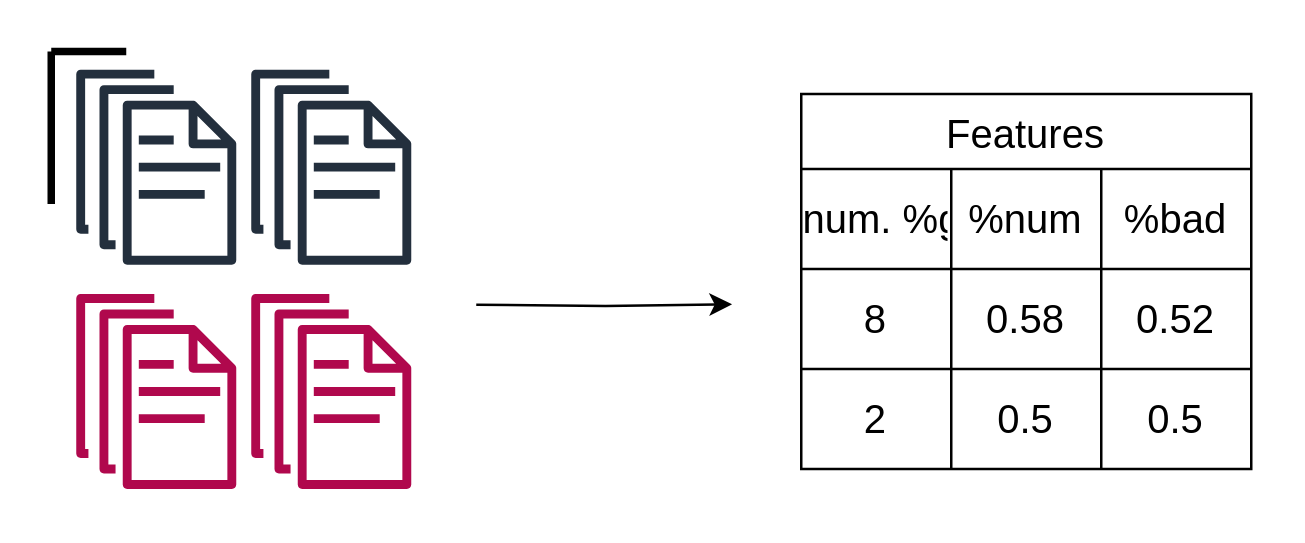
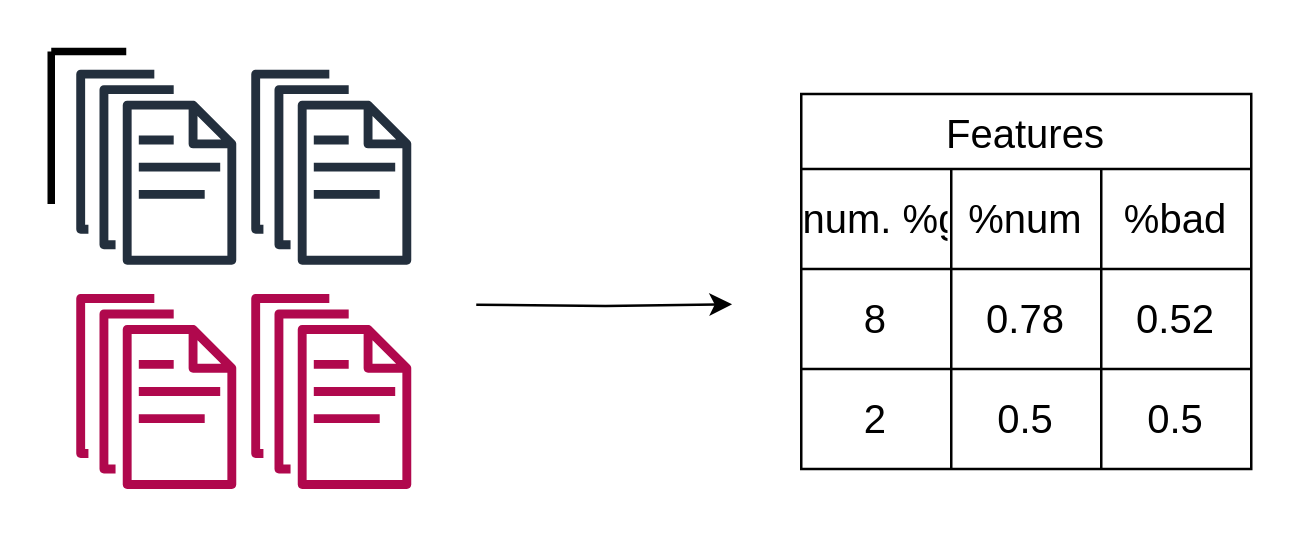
node "0.58": label "0.58" -> "0.78"
